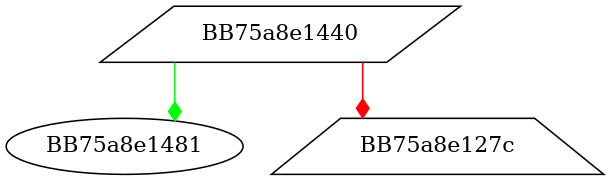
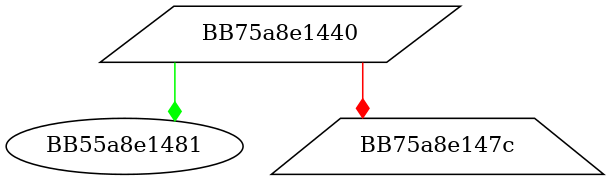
node "BB75a8e1481": label "BB75a8e1481" -> "BB55a8e1481"
node "BB75a8e127c": label "BB75a8e127c" -> "BB75a8e147c"
